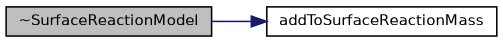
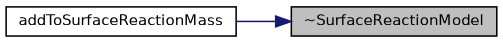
edge "~SurfaceReactionModel" -> "addToSurfaceReactionMass": reversed
